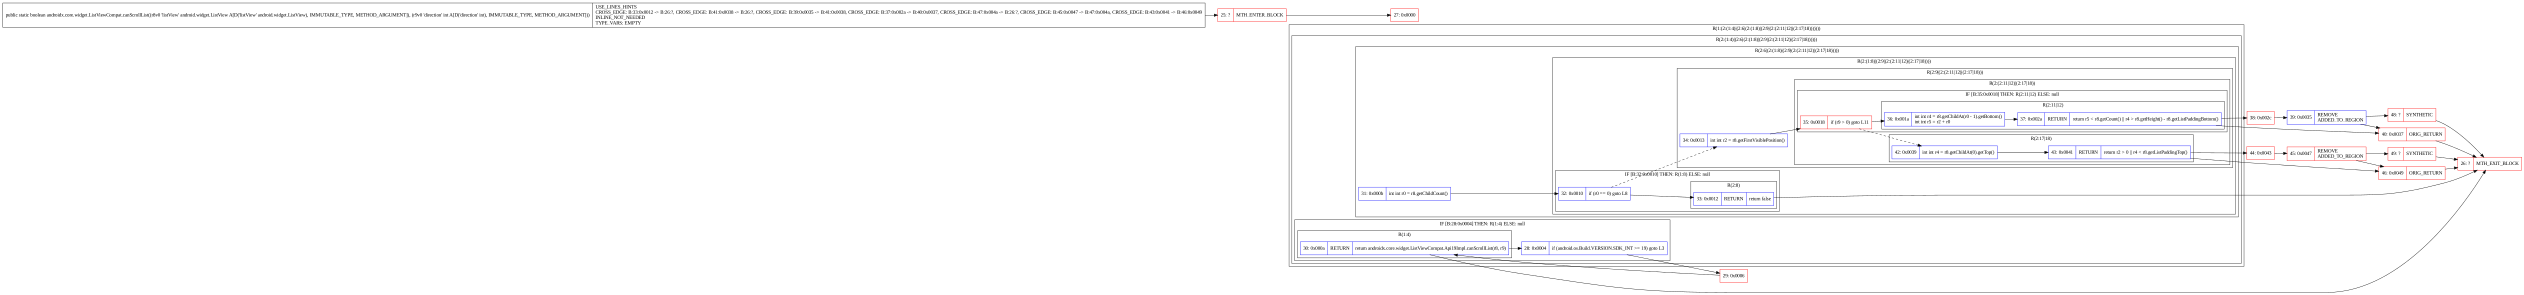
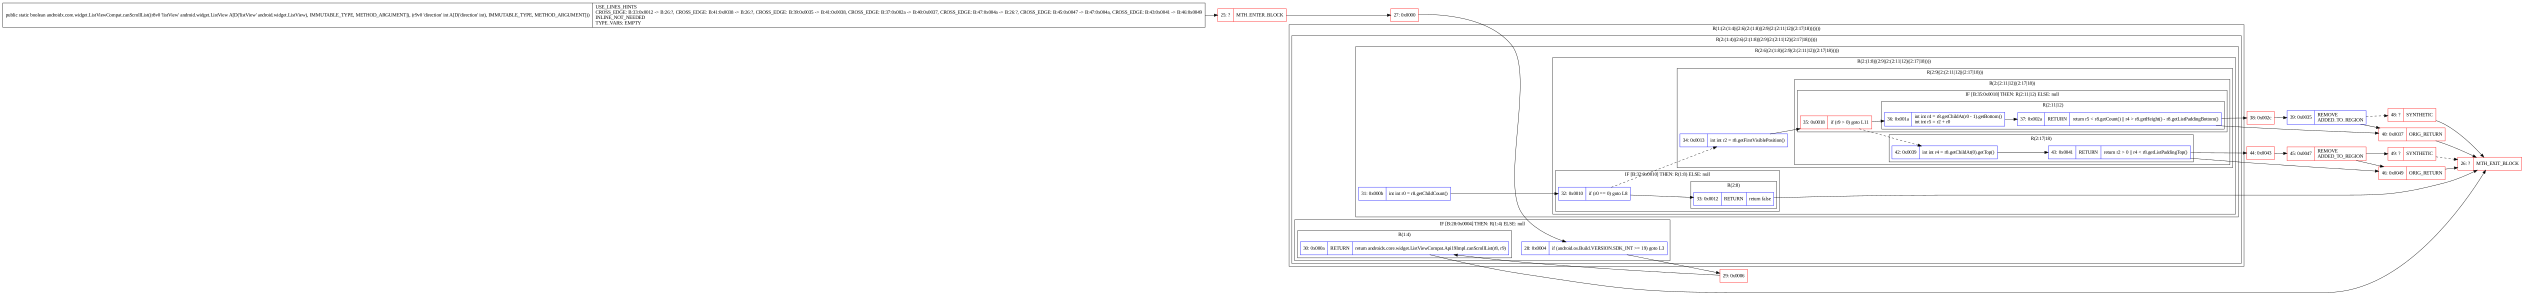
edge "39: 0x0035" -> "48: ?": style solid -> dashed
edge "49: ?" -> "26: ?": style solid -> dashed
edge "30: 0x000a" -> "28: 0x0004": now "27: 0x0000" -> "28: 0x0004"
